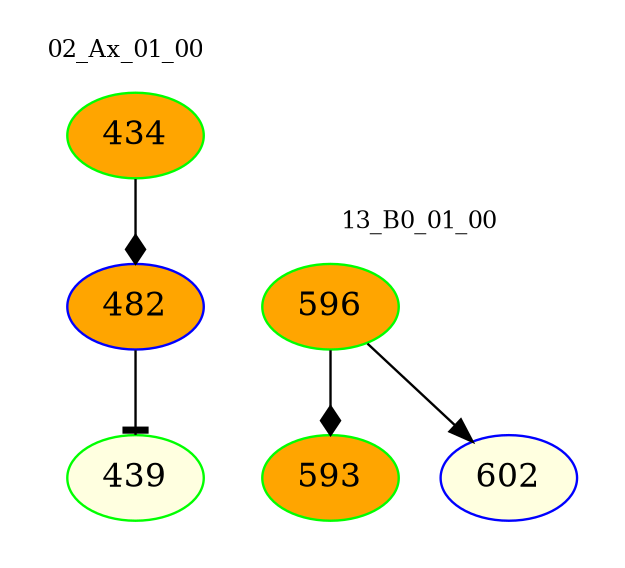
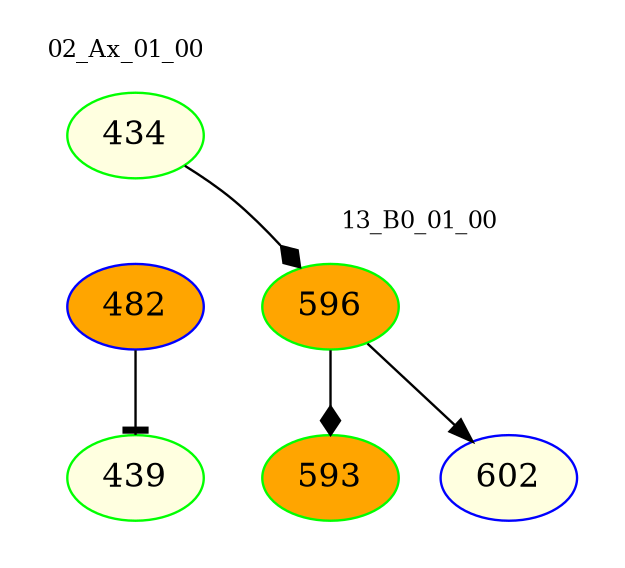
node "434": fillcolor orange -> lightyellow
edge "434" -> "482": now "434" -> "596"
